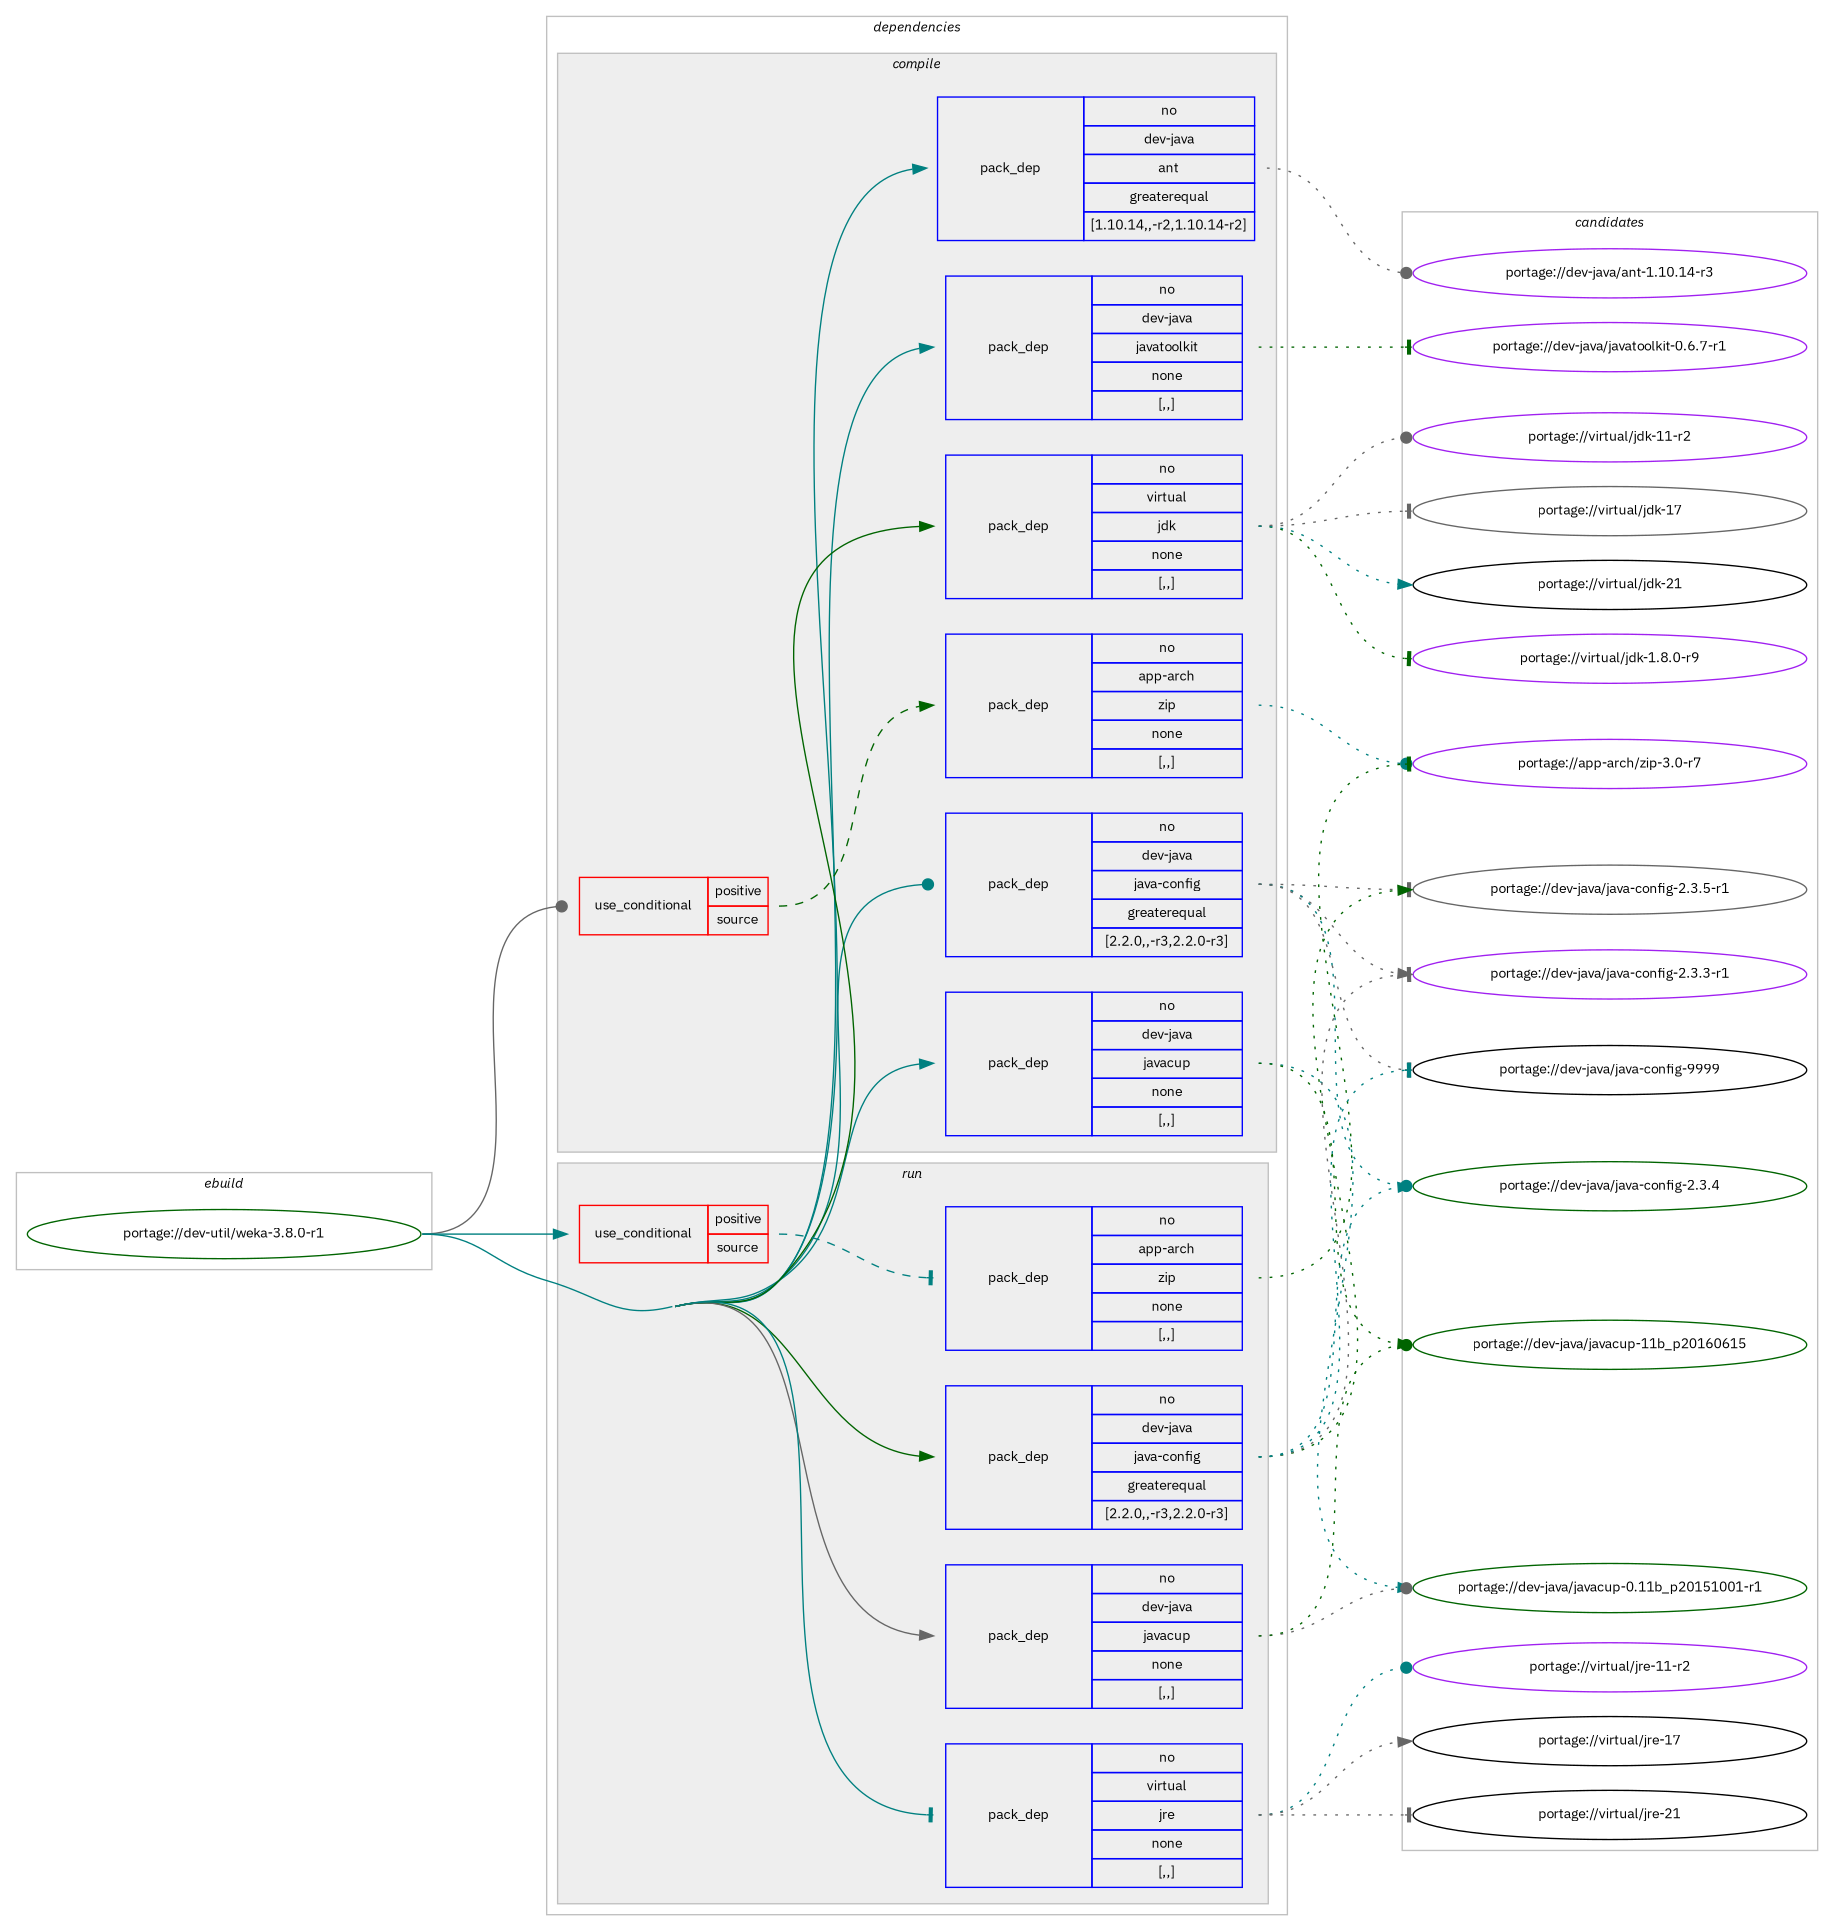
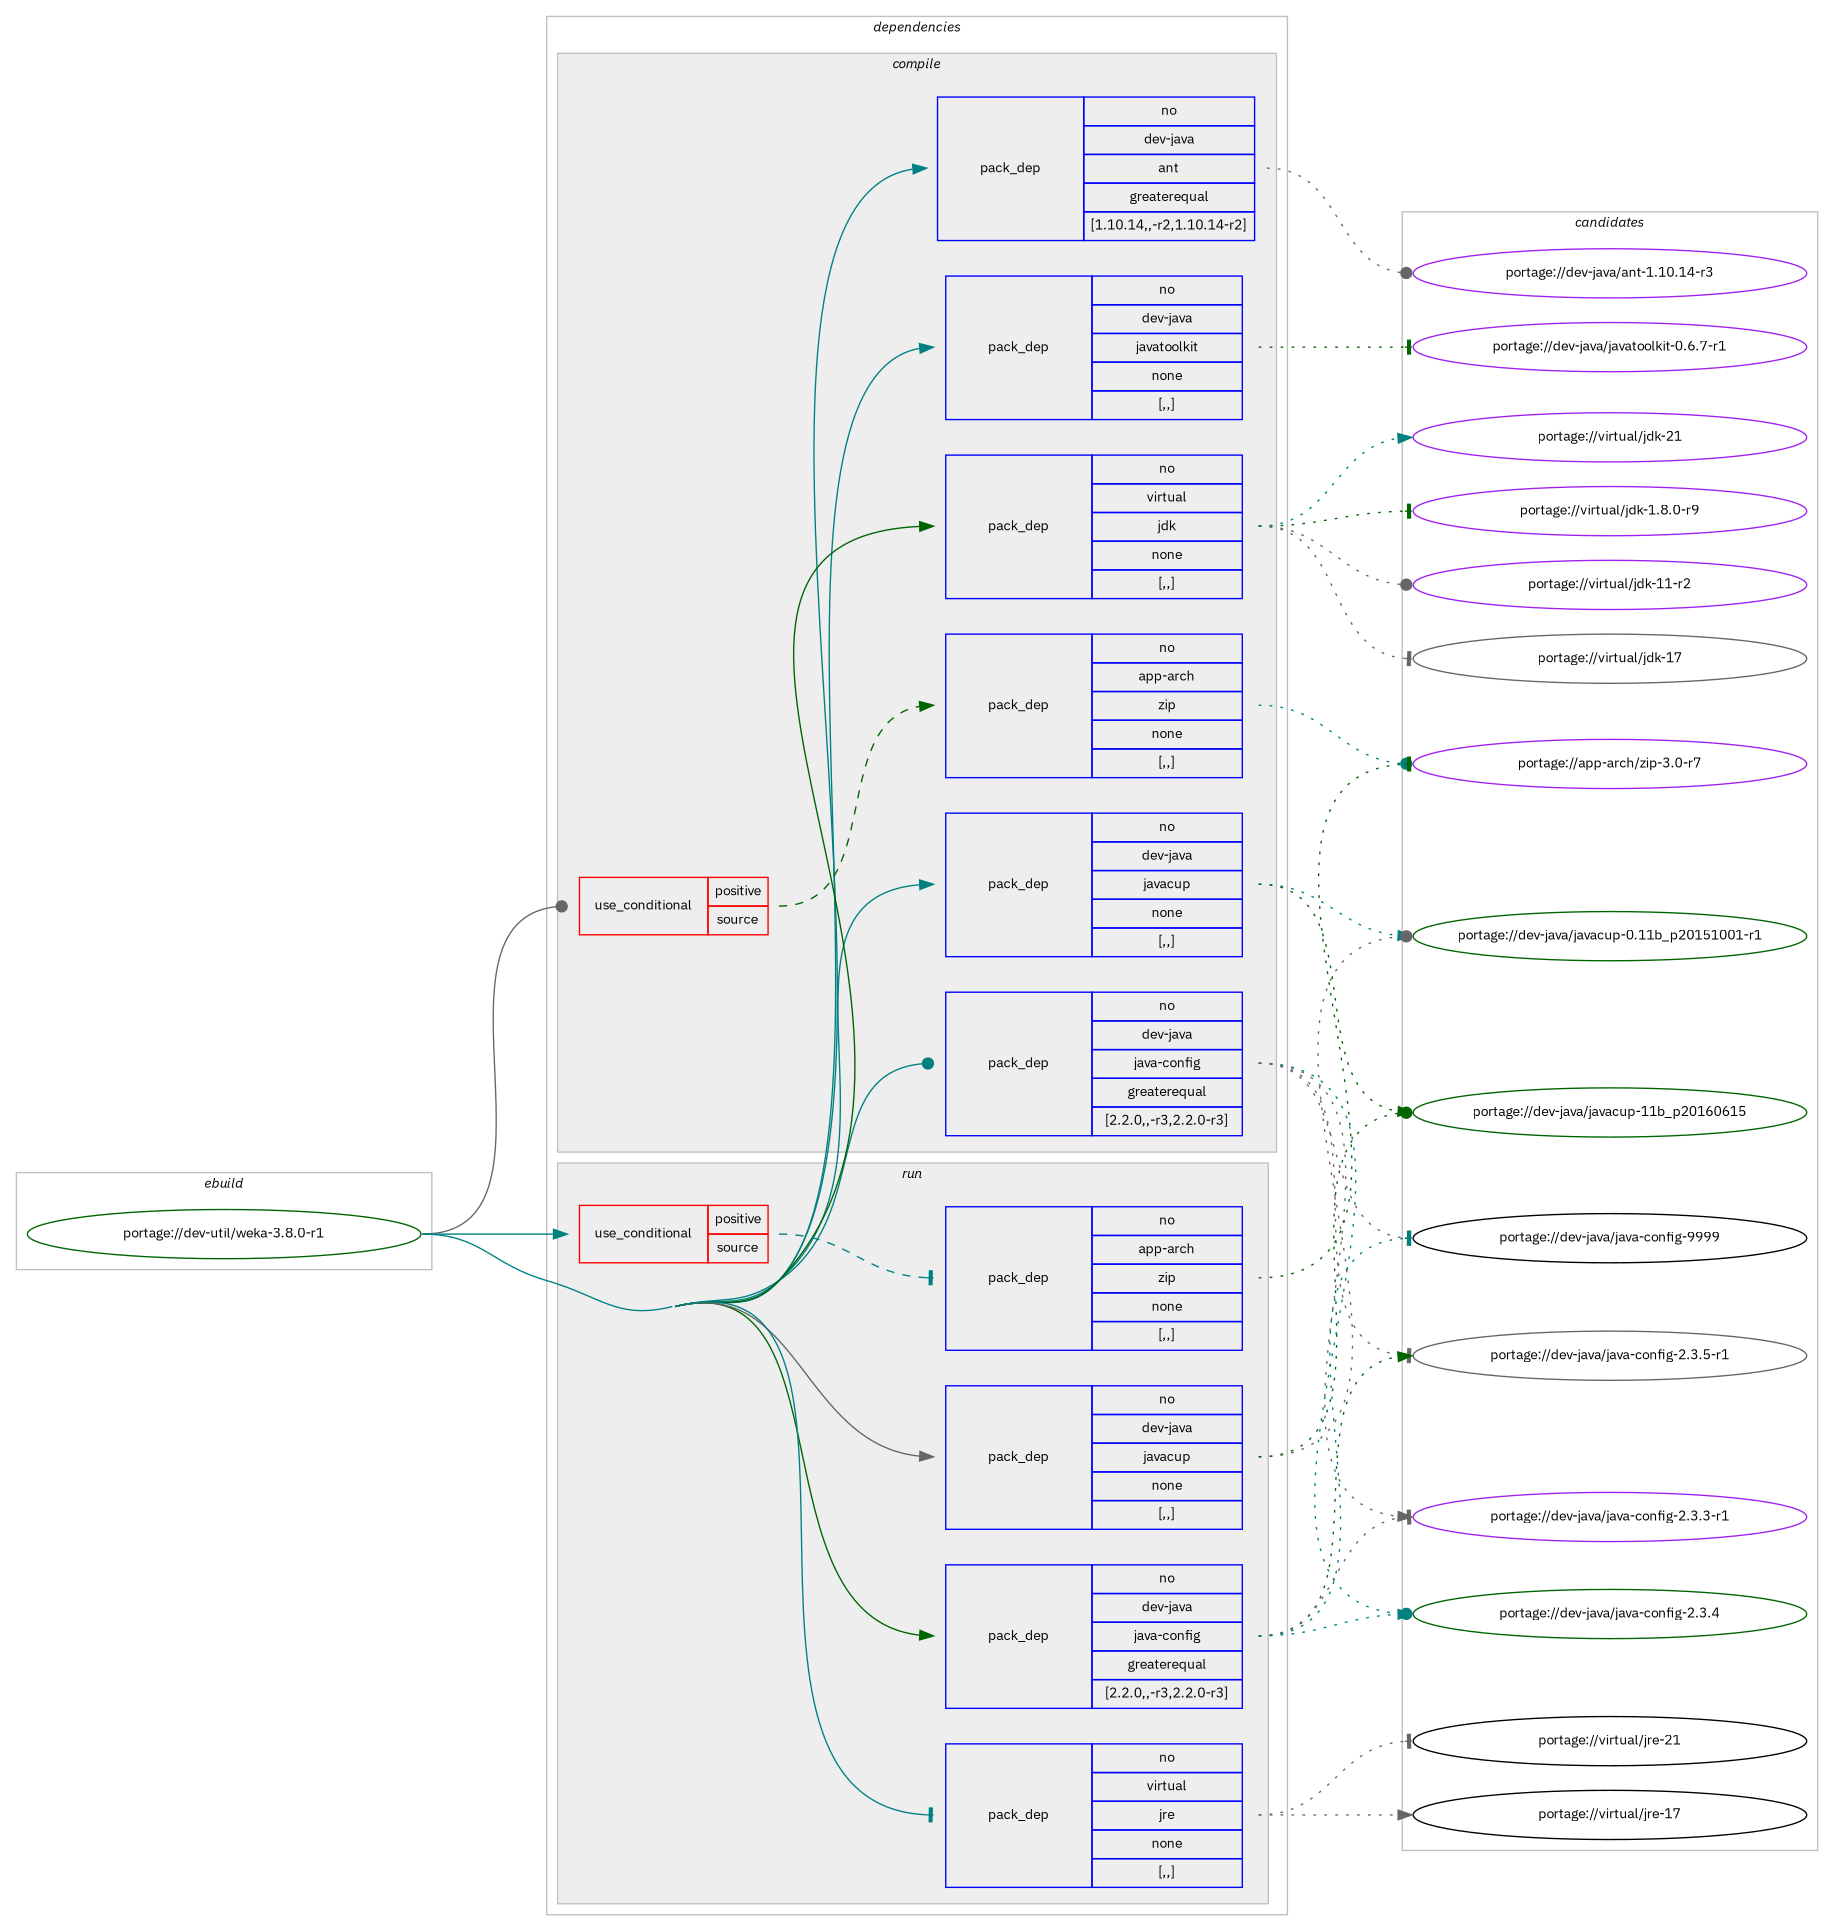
node "portage://virtual/jdk-21": color black -> purple
node "portage://virtual/jre-11-r2": removed
